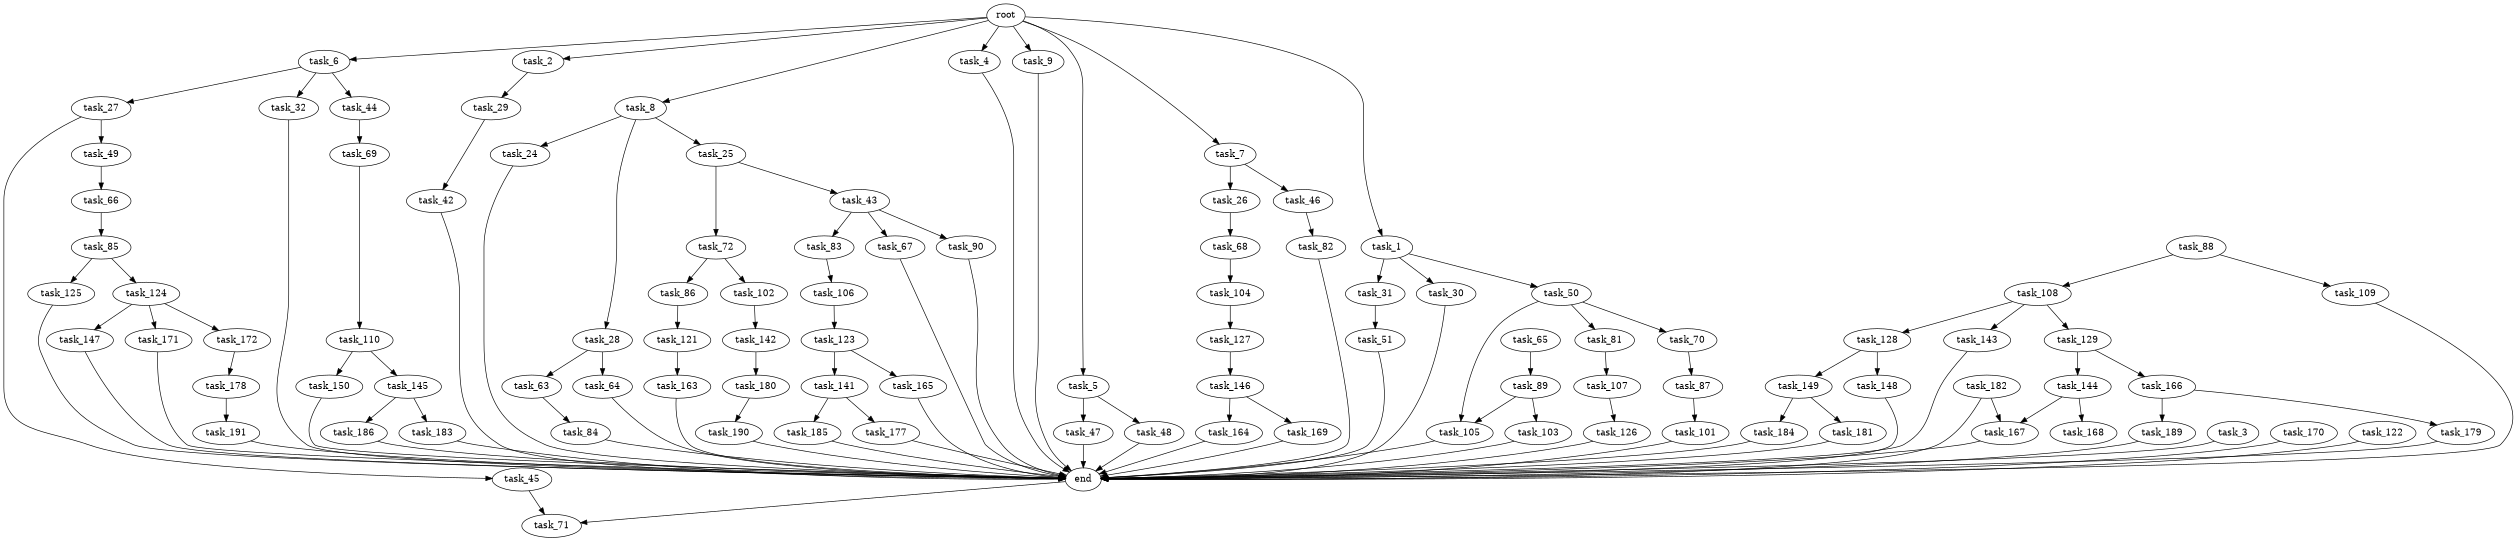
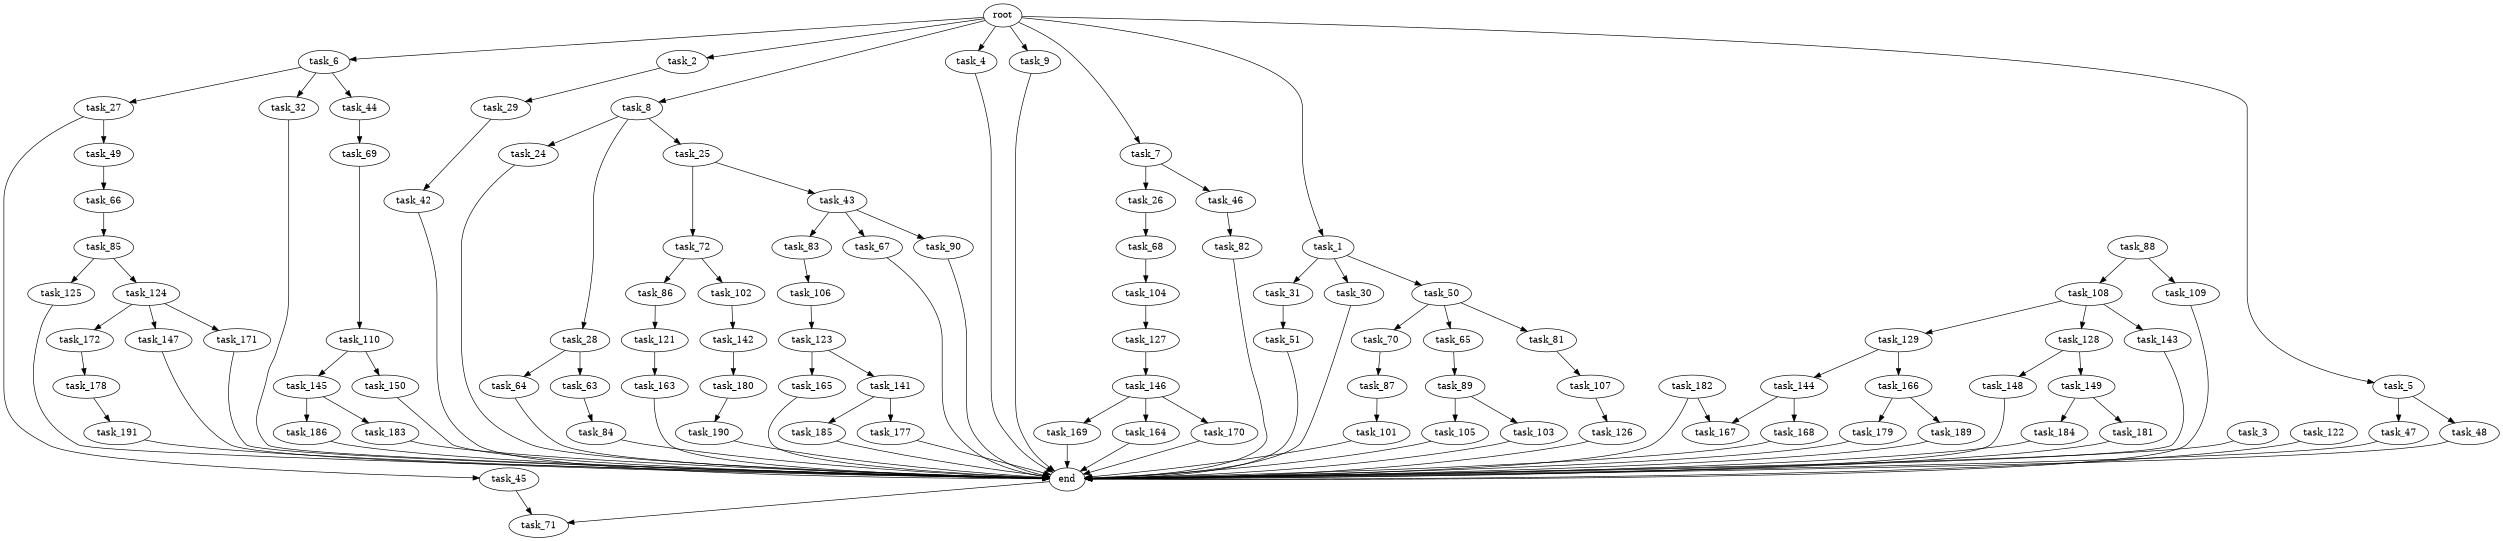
edge "task_50" -> "task_105": now "task_50" -> "task_65"
edge "task_146" -> "task_170": added
edge "task_167" -> "end": now "task_168" -> "end"
